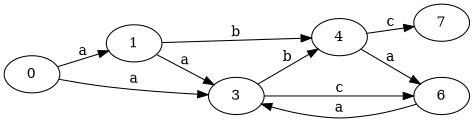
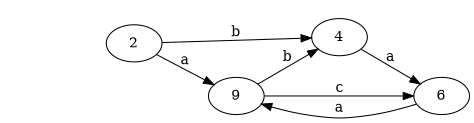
node "7": removed
node "1": label "1" -> "2"
node "0": removed
node "3": label "3" -> "9"
